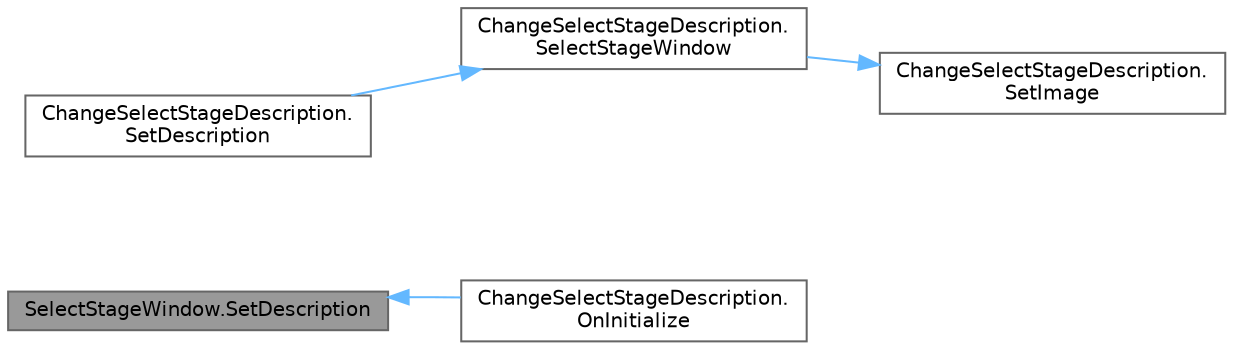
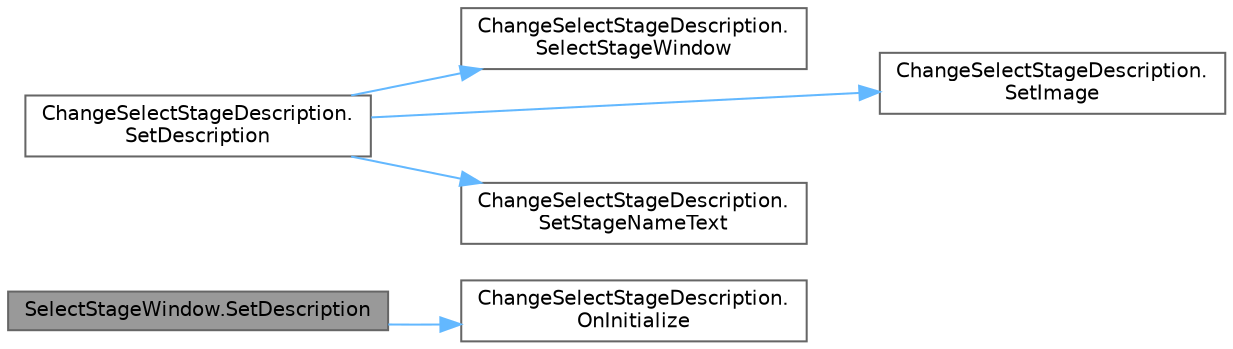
edge "ChangeSelectStageDescription. SelectStageWindow" -> "ChangeSelectStageDescription. SetImage": now "ChangeSelectStageDescription. SetDescription" -> "ChangeSelectStageDescription. SetImage"
node "ChangeSelectStageDescription. SetStageNameText": added
edge "ChangeSelectStageDescription. OnInitialize" -> "SelectStageWindow.SetDescription": reversed
